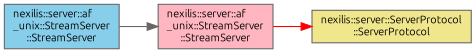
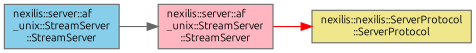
node "nexilis::server::ServerProtocol ::ServerProtocol": label "nexilis::server::ServerProtocol ::ServerProtocol" -> "nexilis::nexilis::ServerProtocol ::ServerProtocol"
